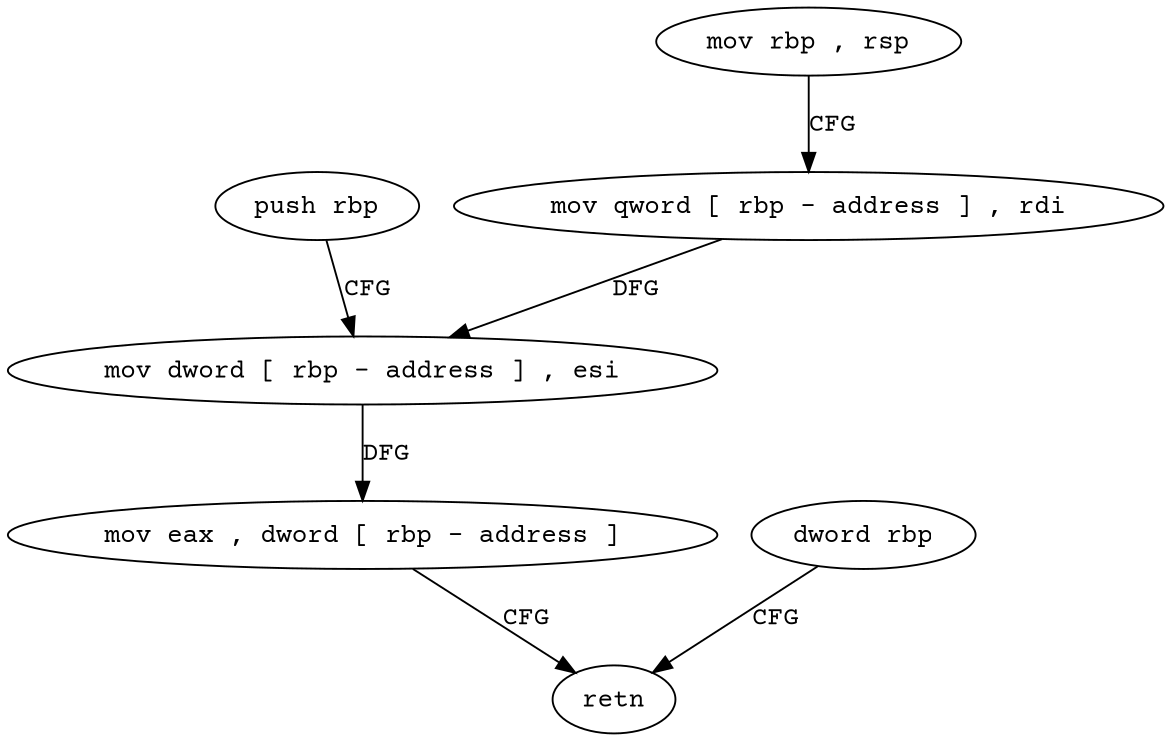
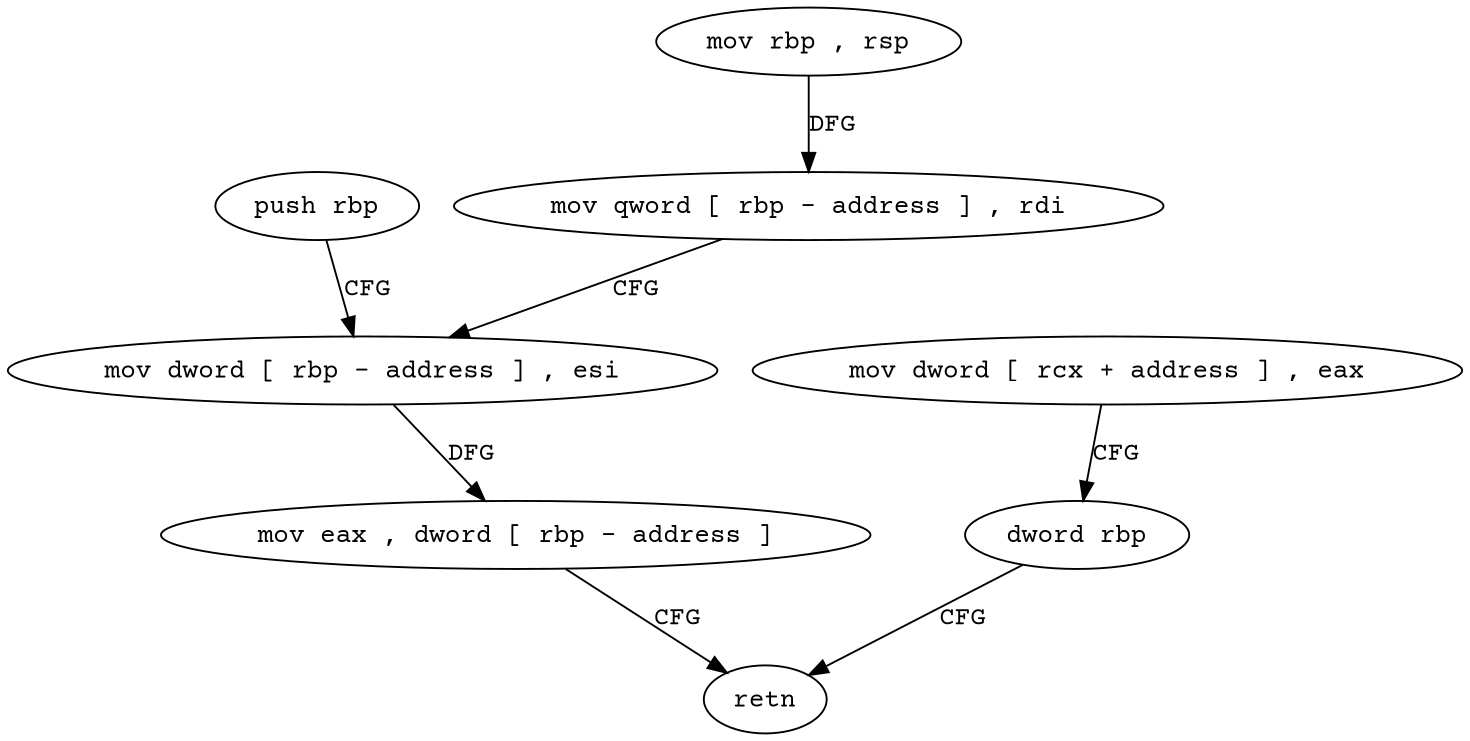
edge "mov rbp , rsp" -> "mov qword [ rbp - address ] , rdi": label "CFG" -> "DFG"
edge "mov qword [ rbp - address ] , rdi" -> "mov dword [ rbp - address ] , esi": label "DFG" -> "CFG"
node "mov dword [ rcx + address ] , eax": added
